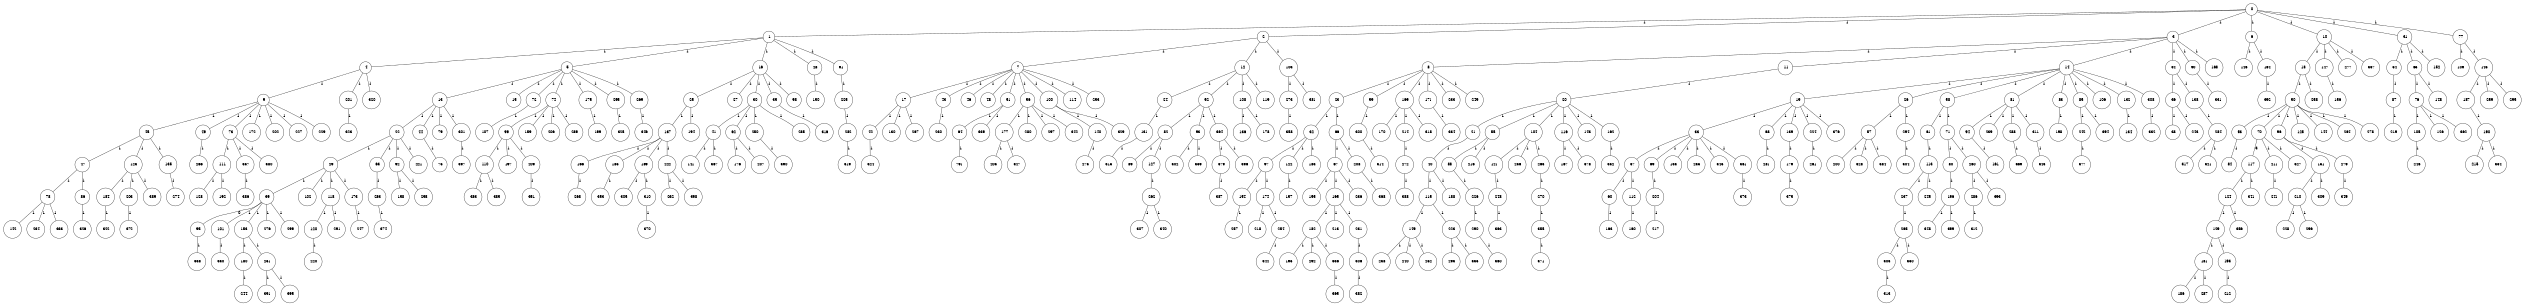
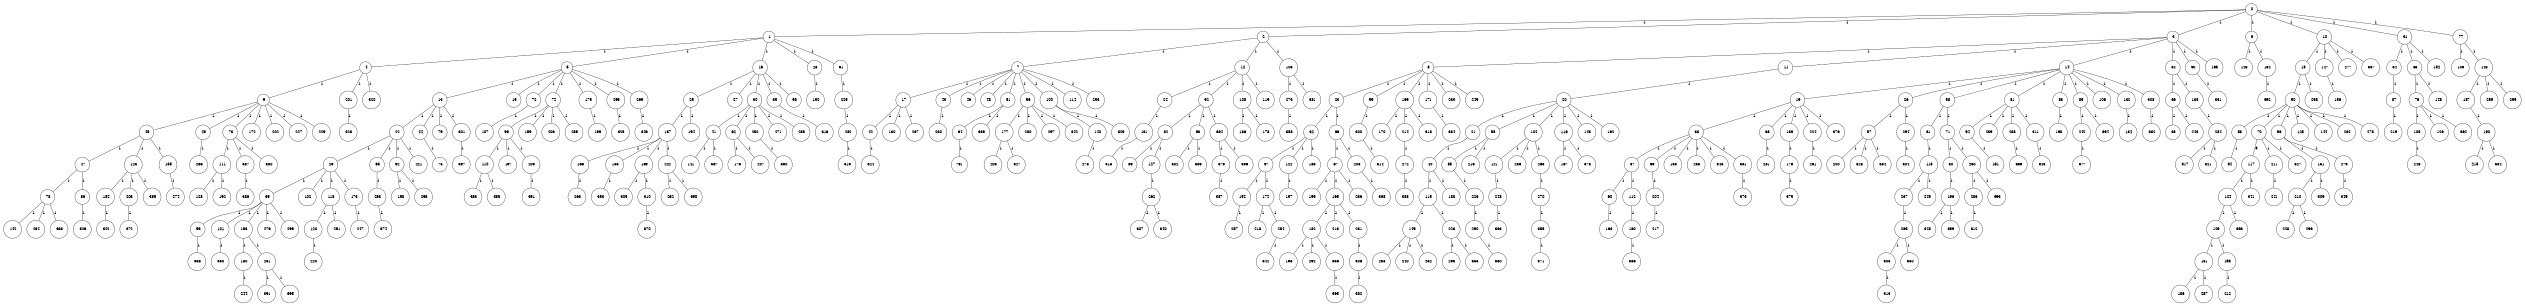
node "271": added
node "352": removed
edge "39" -- "95": label "0" -> "1"
node "366": added
